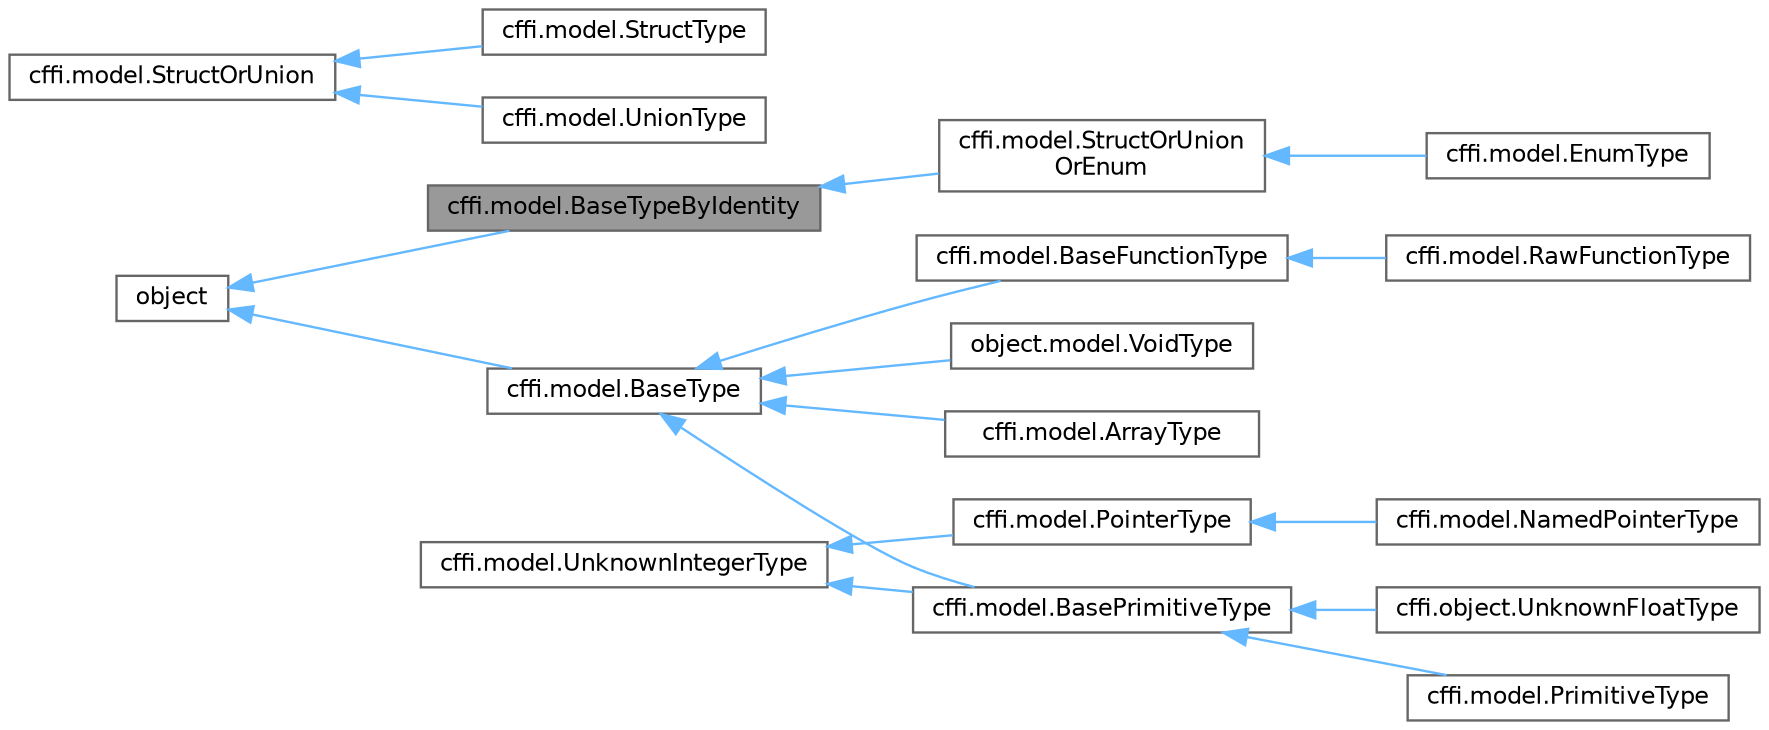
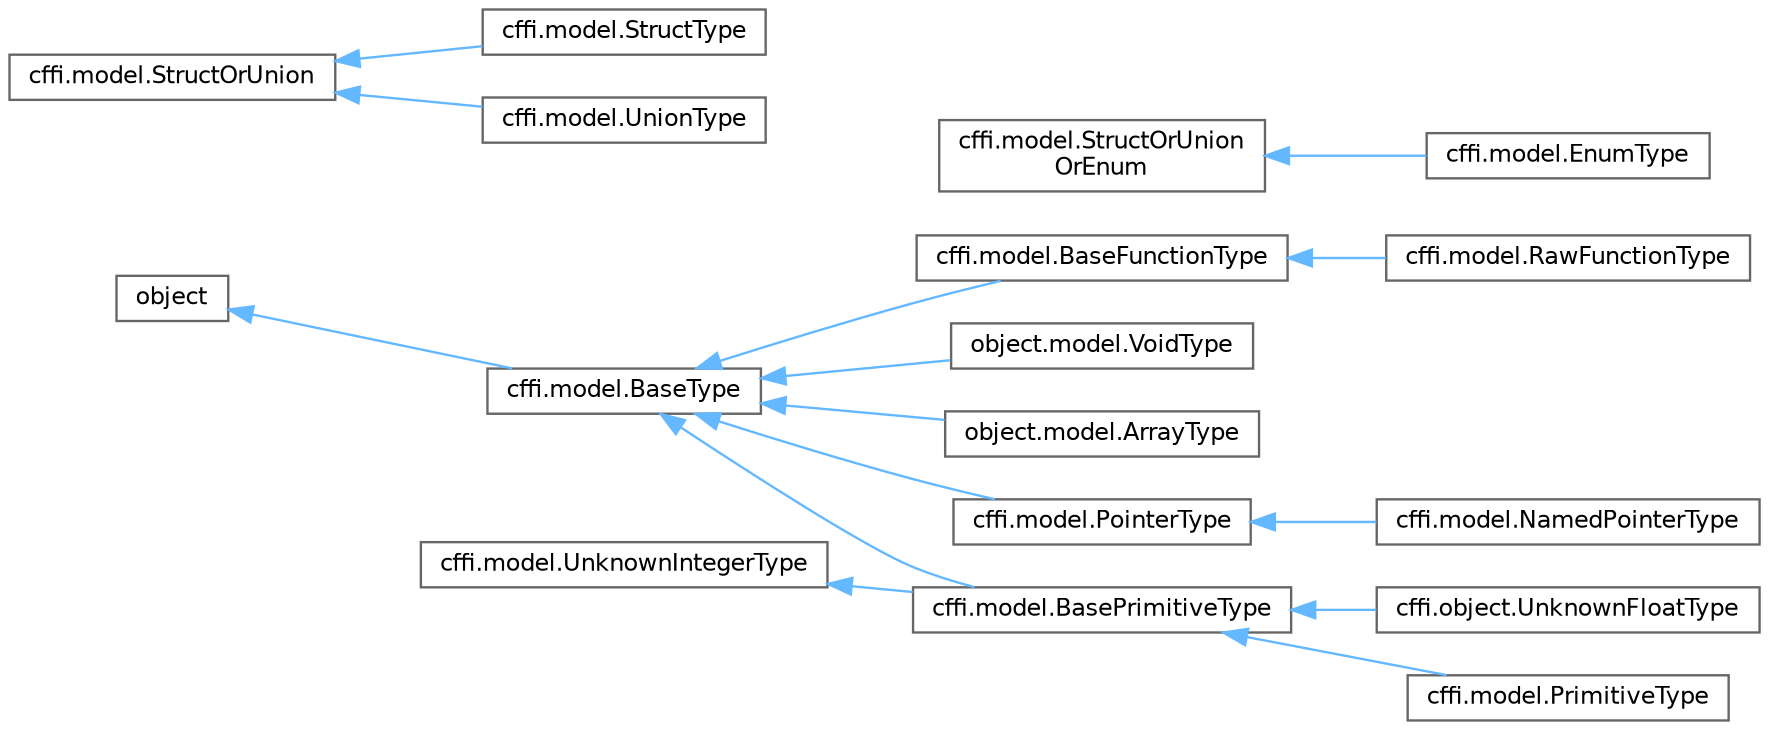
node "cffi.model.BaseTypeByIdentity": removed
node "cffi.model.ArrayType": label "cffi.model.ArrayType" -> "object.model.ArrayType"
edge "cffi.model.PointerType" -> "cffi.model.UnknownIntegerType": now "cffi.model.PointerType" -> "cffi.model.BaseType"
